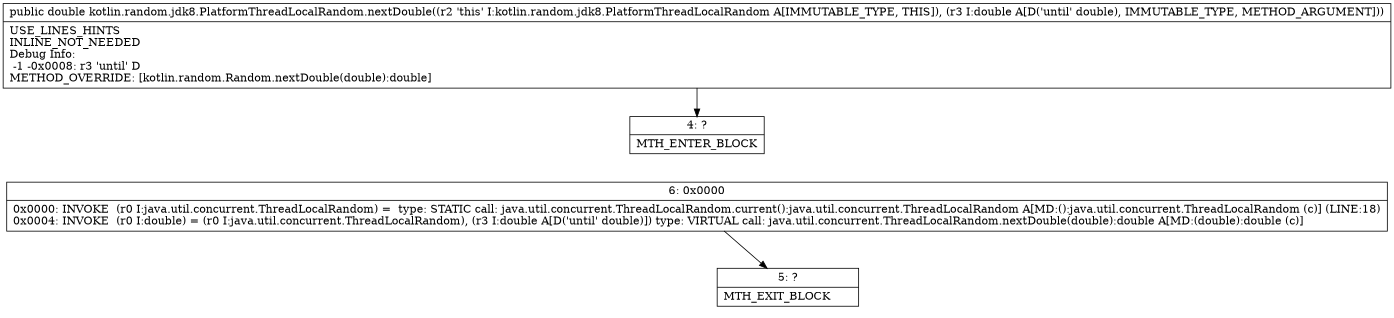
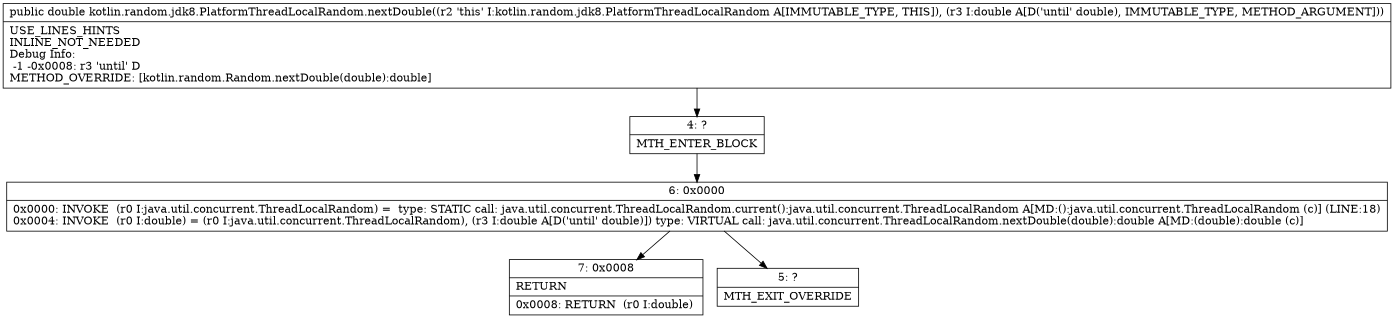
edge "4: ?" -> "6: 0x0000": added
node "7: 0x0008": added
node "5: ?": text "MTH_EXIT_BLOCK" -> "MTH_EXIT_OVERRIDE"
